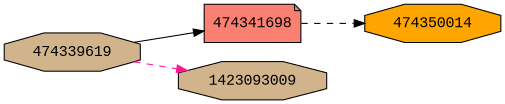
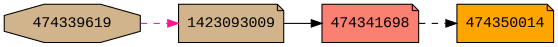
node "474350014": shape octagon -> note
edge "474339619" -> "474341698": now "1423093009" -> "474341698"
node "1423093009": shape octagon -> note
